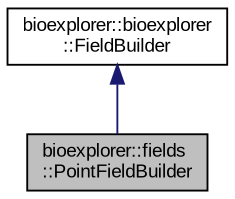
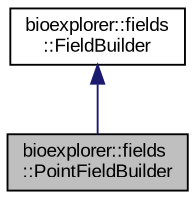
node "bioexplorer::bioexplorer ::FieldBuilder": label "bioexplorer::bioexplorer ::FieldBuilder" -> "bioexplorer::fields ::FieldBuilder"
